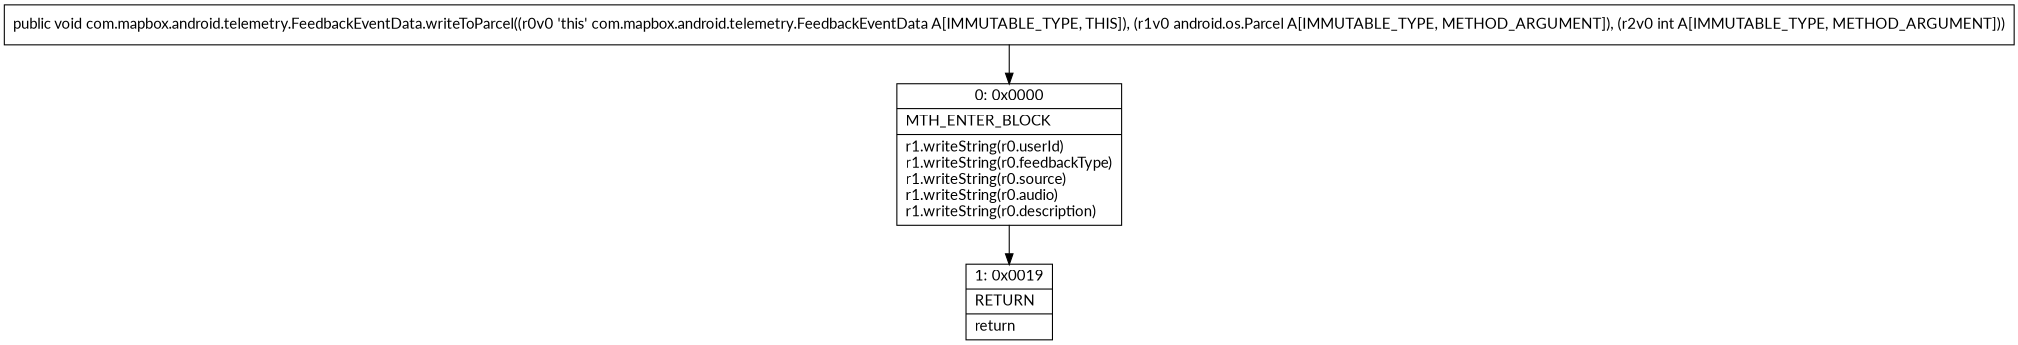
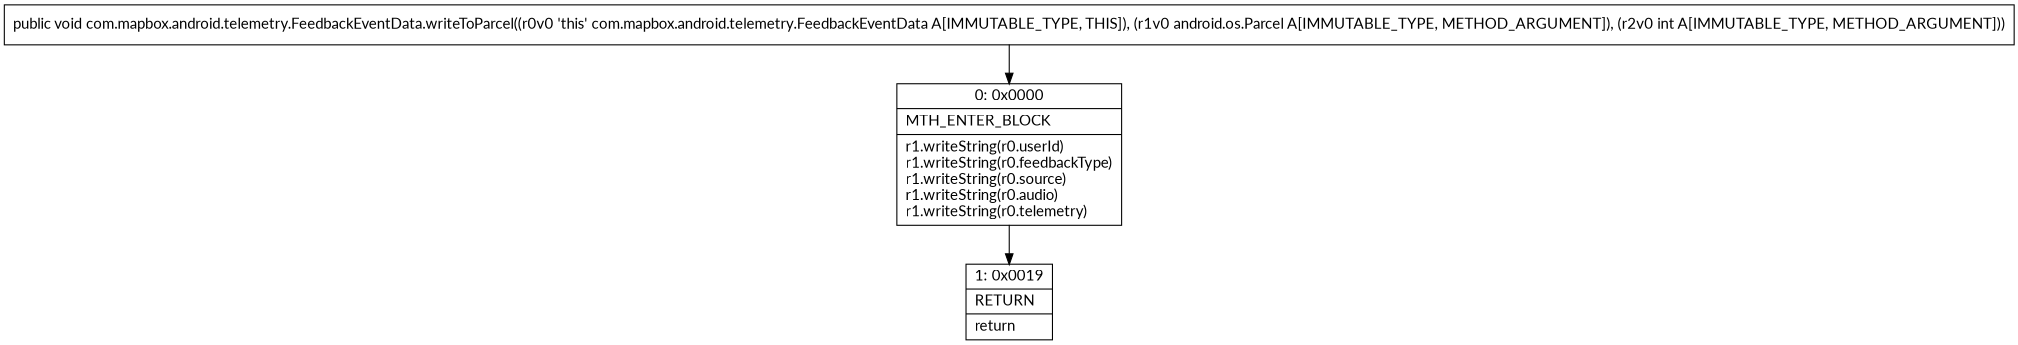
node "0: 0x0000": text "r1.writeString(r0.description)" -> "r1.writeString(r0.telemetry)"
